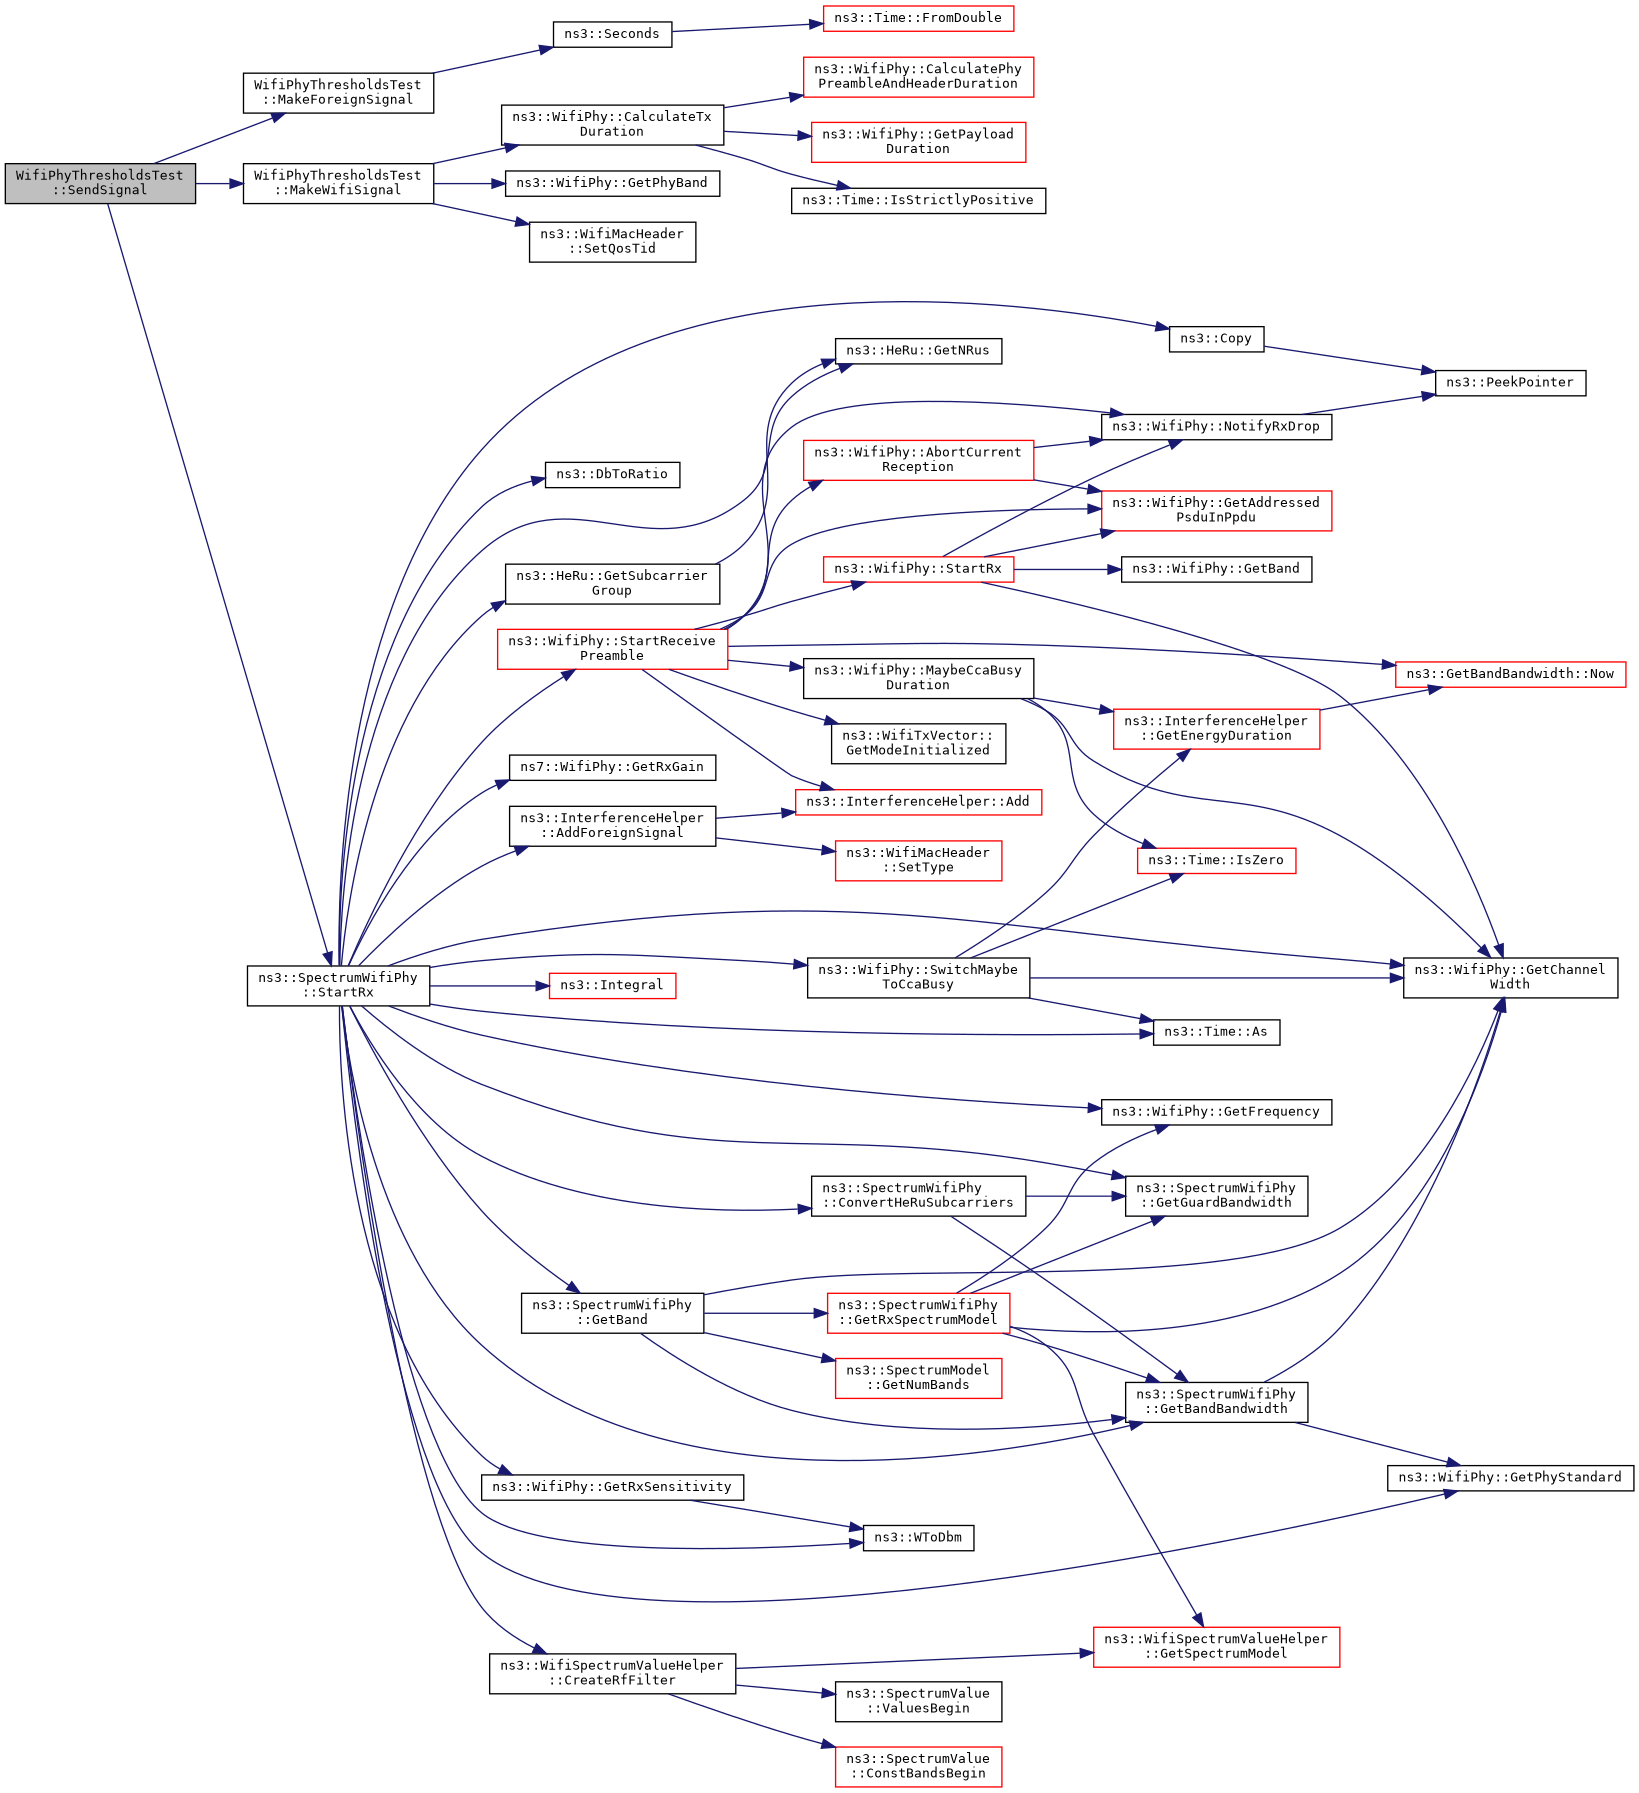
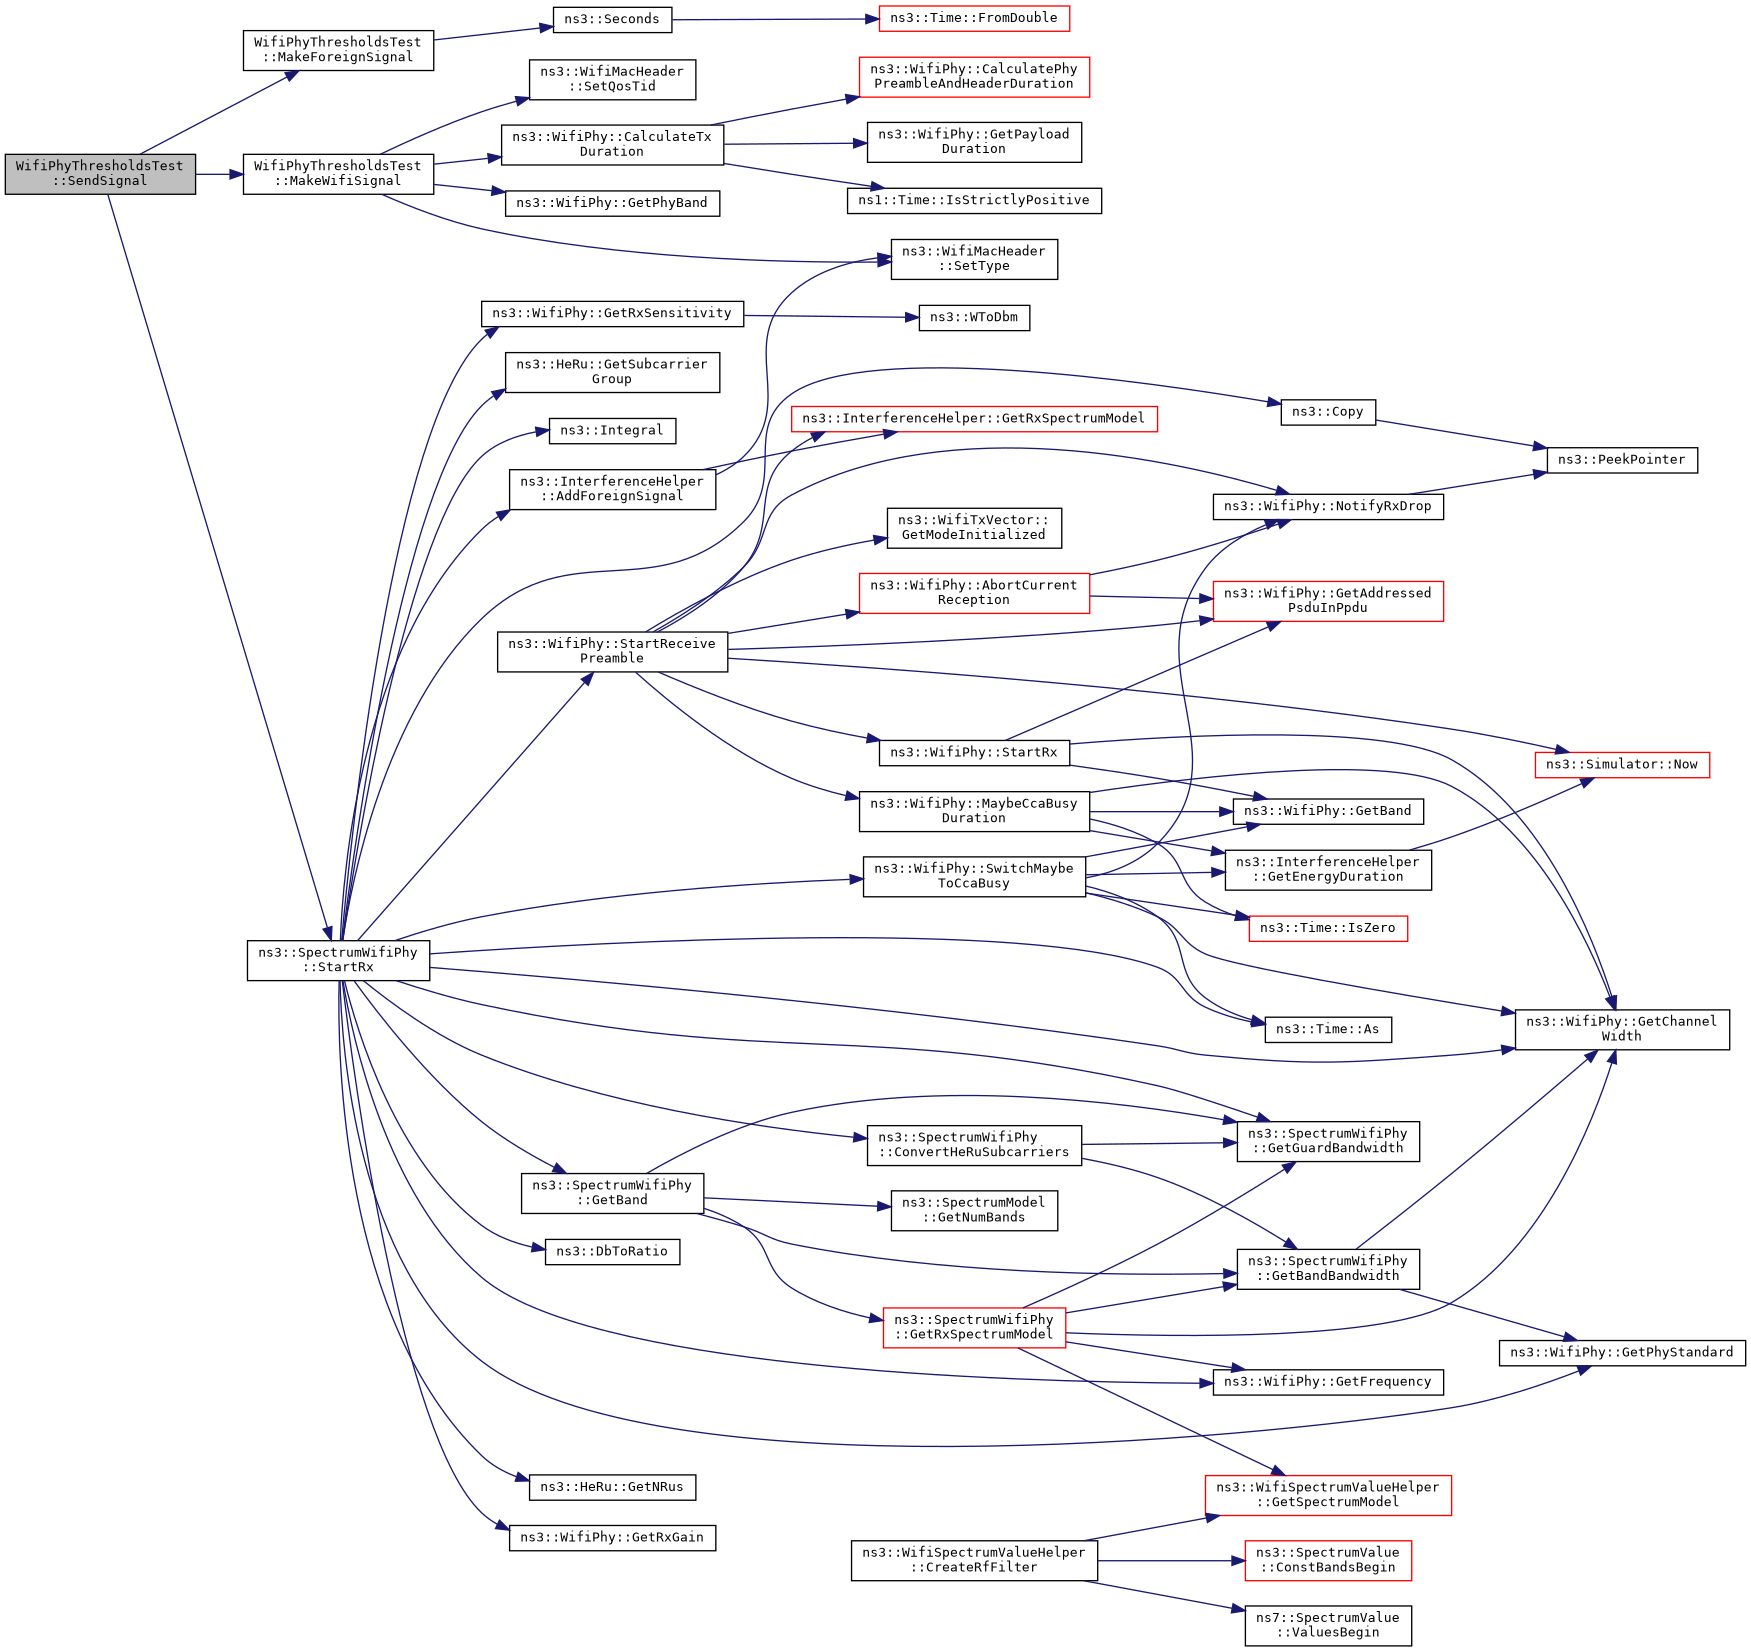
node "ns3::WifiPhy::GetPayload Duration": color red -> black
node "ns3::Time::IsStrictlyPositive": label "ns3::Time::IsStrictlyPositive" -> "ns1::Time::IsStrictlyPositive"
edge "WifiPhyThresholdsTest ::MakeWifiSignal" -> "ns3::WifiMacHeader ::SetType": added
edge "ns3::HeRu::GetSubcarrier Group" -> "ns3::HeRu::GetNRus": removed
edge "ns3::WifiPhy::StartRx" -> "ns3::WifiPhy::NotifyRxDrop": now "ns3::WifiPhy::SwitchMaybe ToCcaBusy" -> "ns3::WifiPhy::NotifyRxDrop"
node "ns3::WifiPhy::StartRx": color red -> black
node "ns3::WifiPhy::StartReceive Preamble": color red -> black
node "ns3::GetBandBandwidth::Now": label "ns3::GetBandBandwidth::Now" -> "ns3::Simulator::Now"
node "ns3::InterferenceHelper ::GetEnergyDuration": color red -> black
node "ns7::WifiPhy::GetRxGain": label "ns7::WifiPhy::GetRxGain" -> "ns3::WifiPhy::GetRxGain"
node "ns3::InterferenceHelper::Add": label "ns3::InterferenceHelper::Add" -> "ns3::InterferenceHelper::GetRxSpectrumModel"
edge "ns3::WifiPhy::MaybeCcaBusy Duration" -> "ns3::WifiPhy::GetBand": added
edge "ns3::WifiPhy::SwitchMaybe ToCcaBusy" -> "ns3::WifiPhy::GetBand": added
node "ns3::WifiMacHeader ::SetType": color red -> black
node "ns3::Integral": color red -> black
edge "ns3::SpectrumWifiPhy ::GetBand" -> "ns3::WifiPhy::GetChannel Width": now "ns3::SpectrumWifiPhy ::GetBand" -> "ns3::SpectrumWifiPhy ::GetGuardBandwidth"
node "ns3::SpectrumModel ::GetNumBands": color red -> black
edge "ns3::SpectrumWifiPhy ::StartRx" -> "ns3::SpectrumWifiPhy ::GetBandBandwidth": removed
edge "ns3::SpectrumWifiPhy ::StartRx" -> "ns3::WToDbm": removed
edge "ns3::SpectrumWifiPhy ::StartRx" -> "ns3::WifiSpectrumValueHelper ::CreateRfFilter": removed
node "ns3::SpectrumValue ::ValuesBegin": label "ns3::SpectrumValue ::ValuesBegin" -> "ns7::SpectrumValue ::ValuesBegin"
